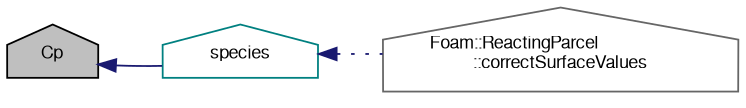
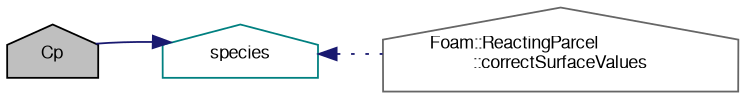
edge "species" -> "Cp": reversed
